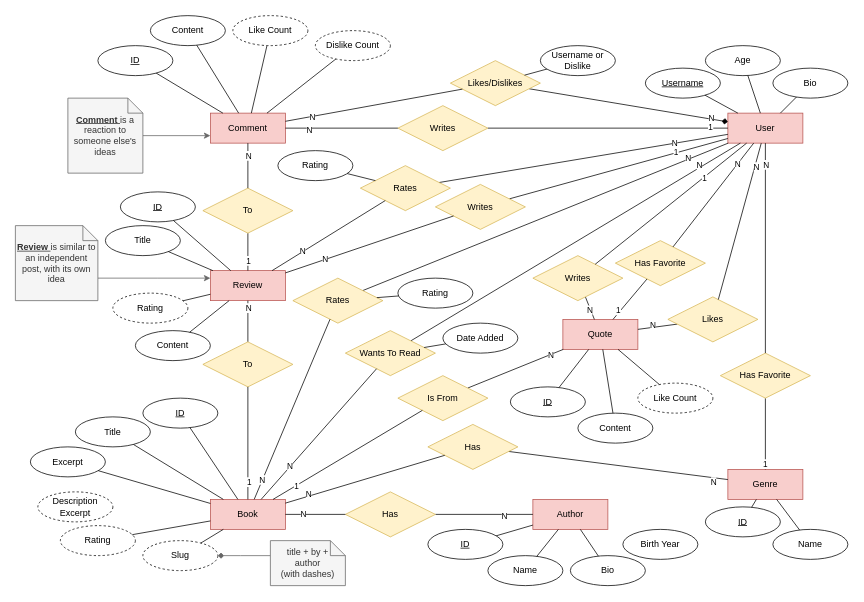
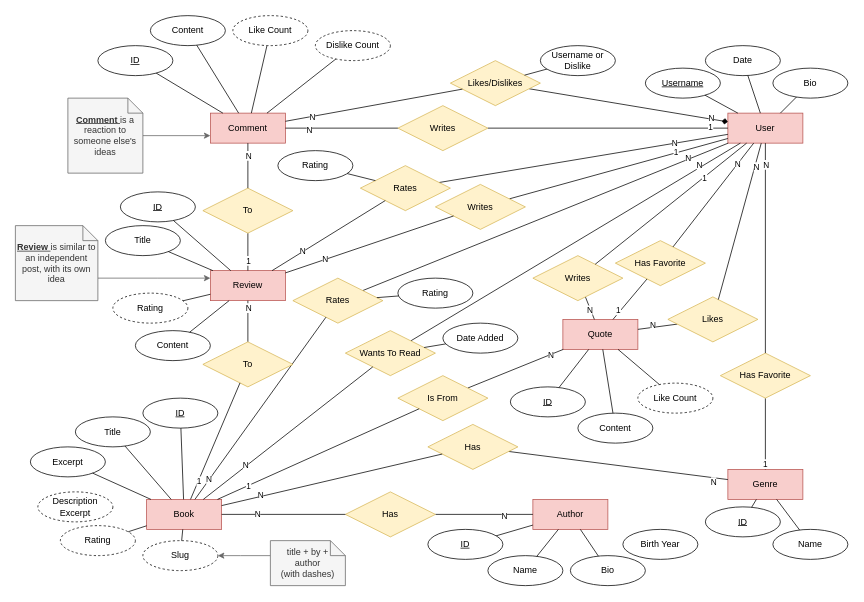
node "Age": label "Age" -> "Date"
node "Book": moved (248, 514) -> (184, 514)
edge "title + by + author (with dashes)" -> "Slug": arrowhead diamond -> classic
